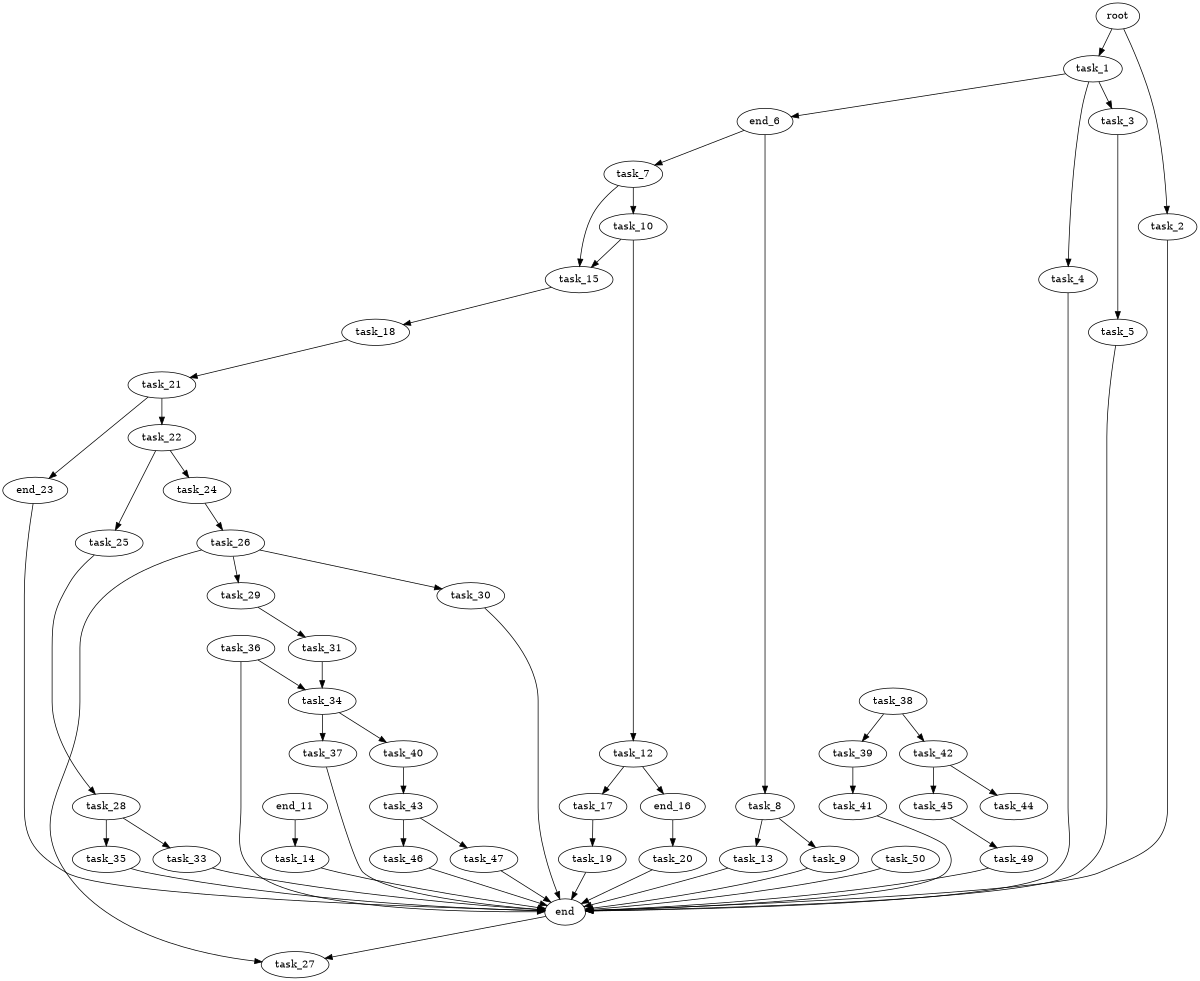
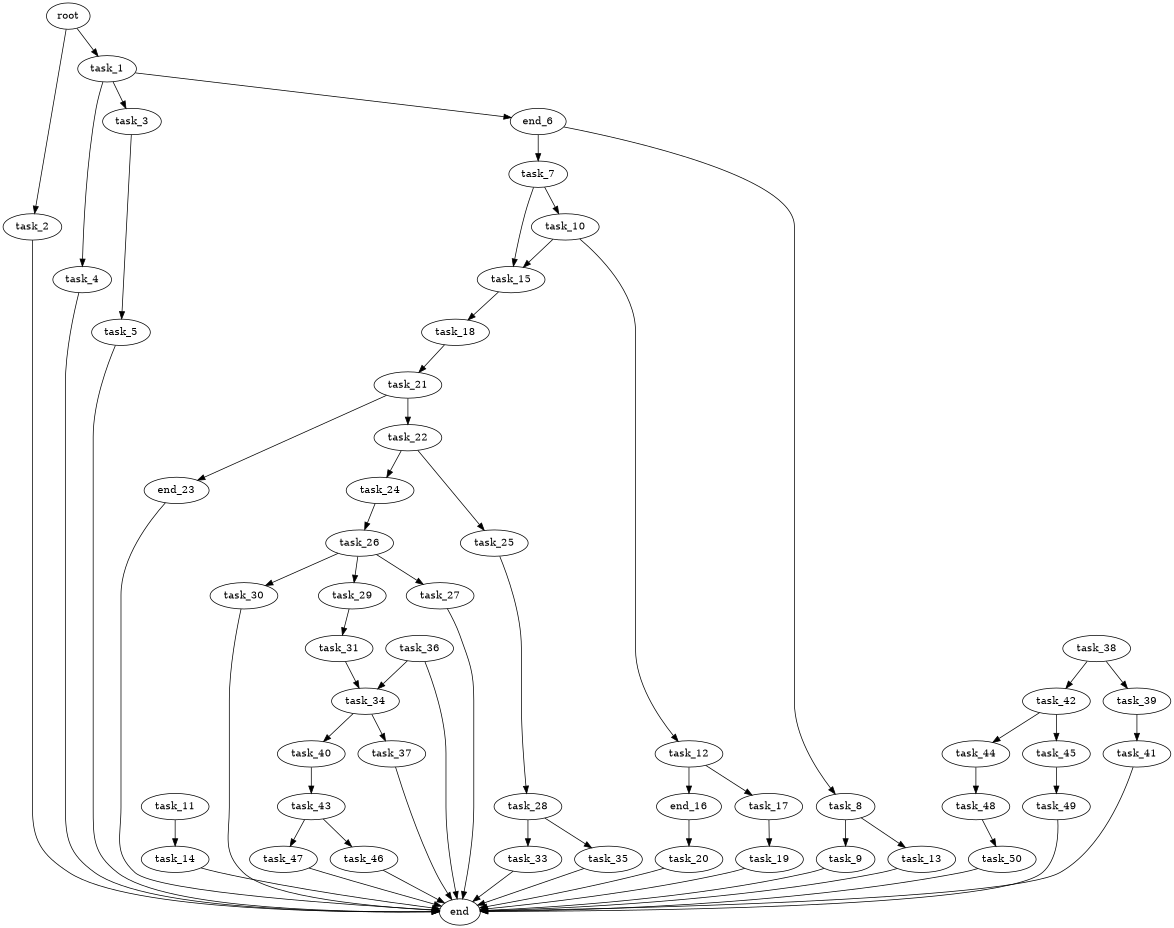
node "end_11": label "end_11" -> "task_11"
node "task_48": added
edge "end" -> "task_27": reversed
